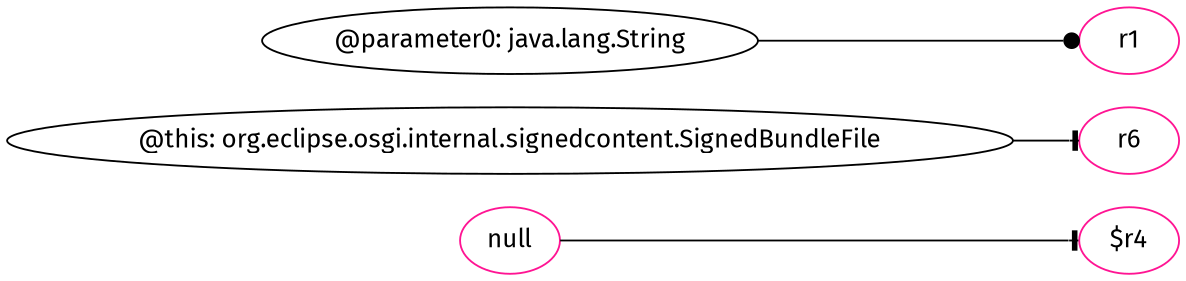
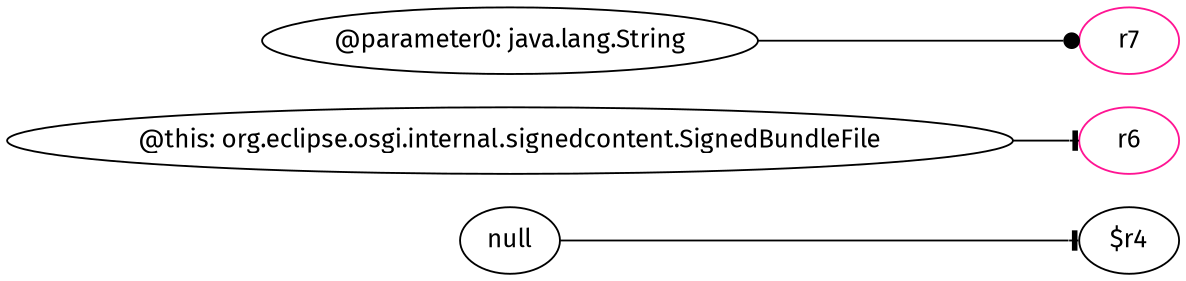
node "r1": label "r1" -> "r7"
node "null": color deeppink -> black
node "$r4": color deeppink -> black
